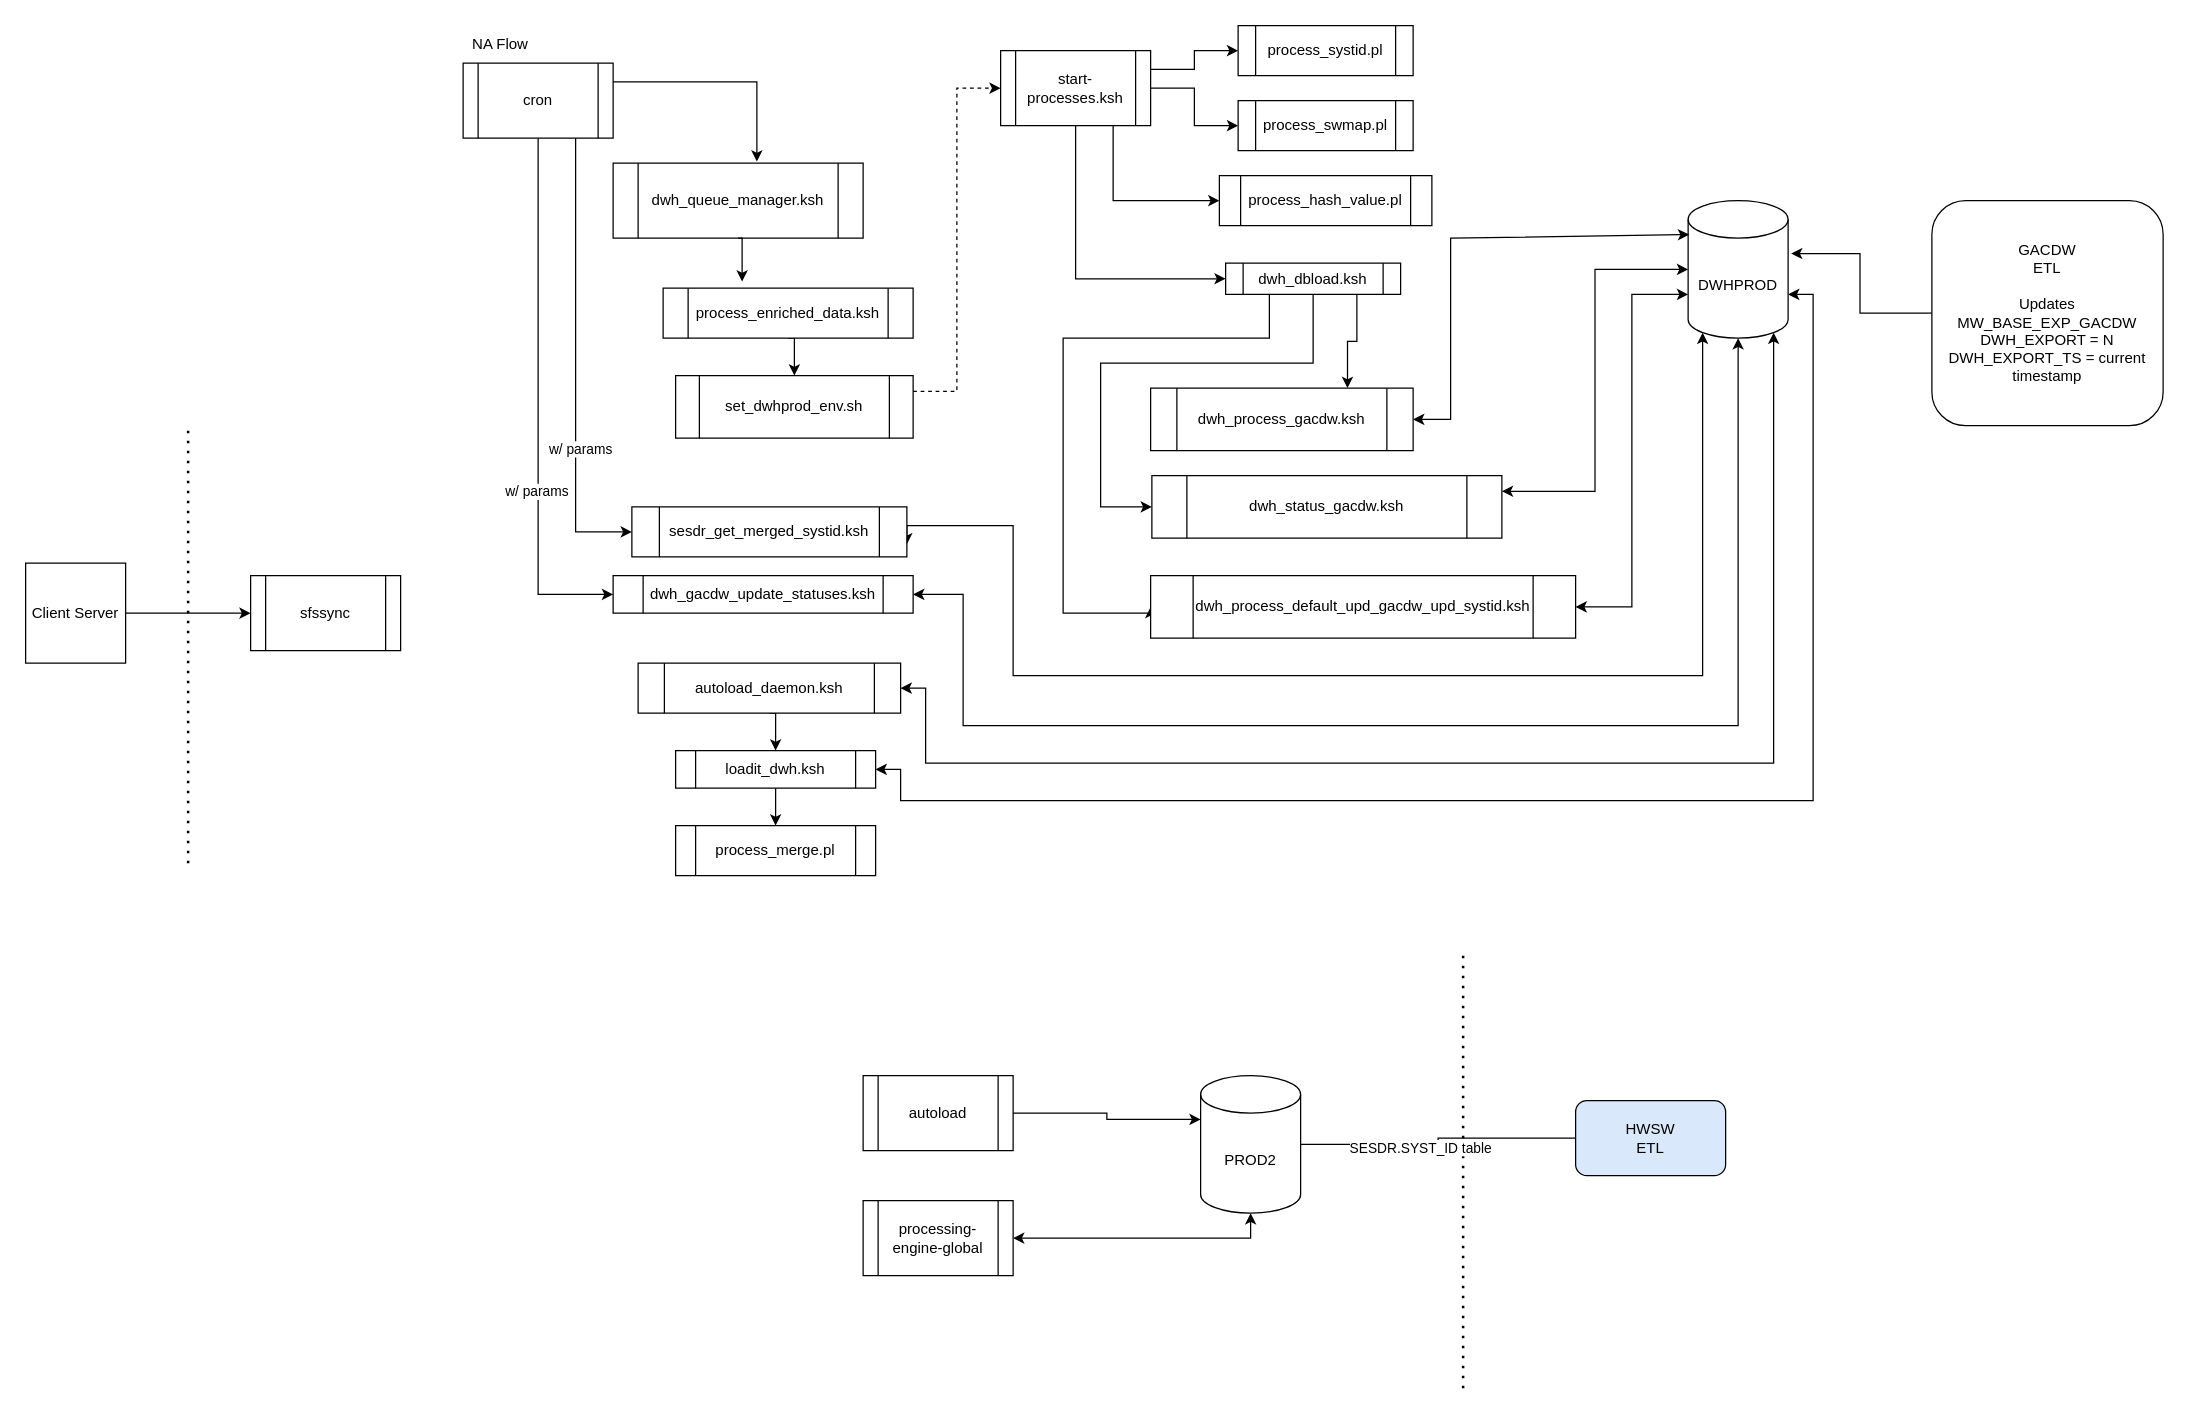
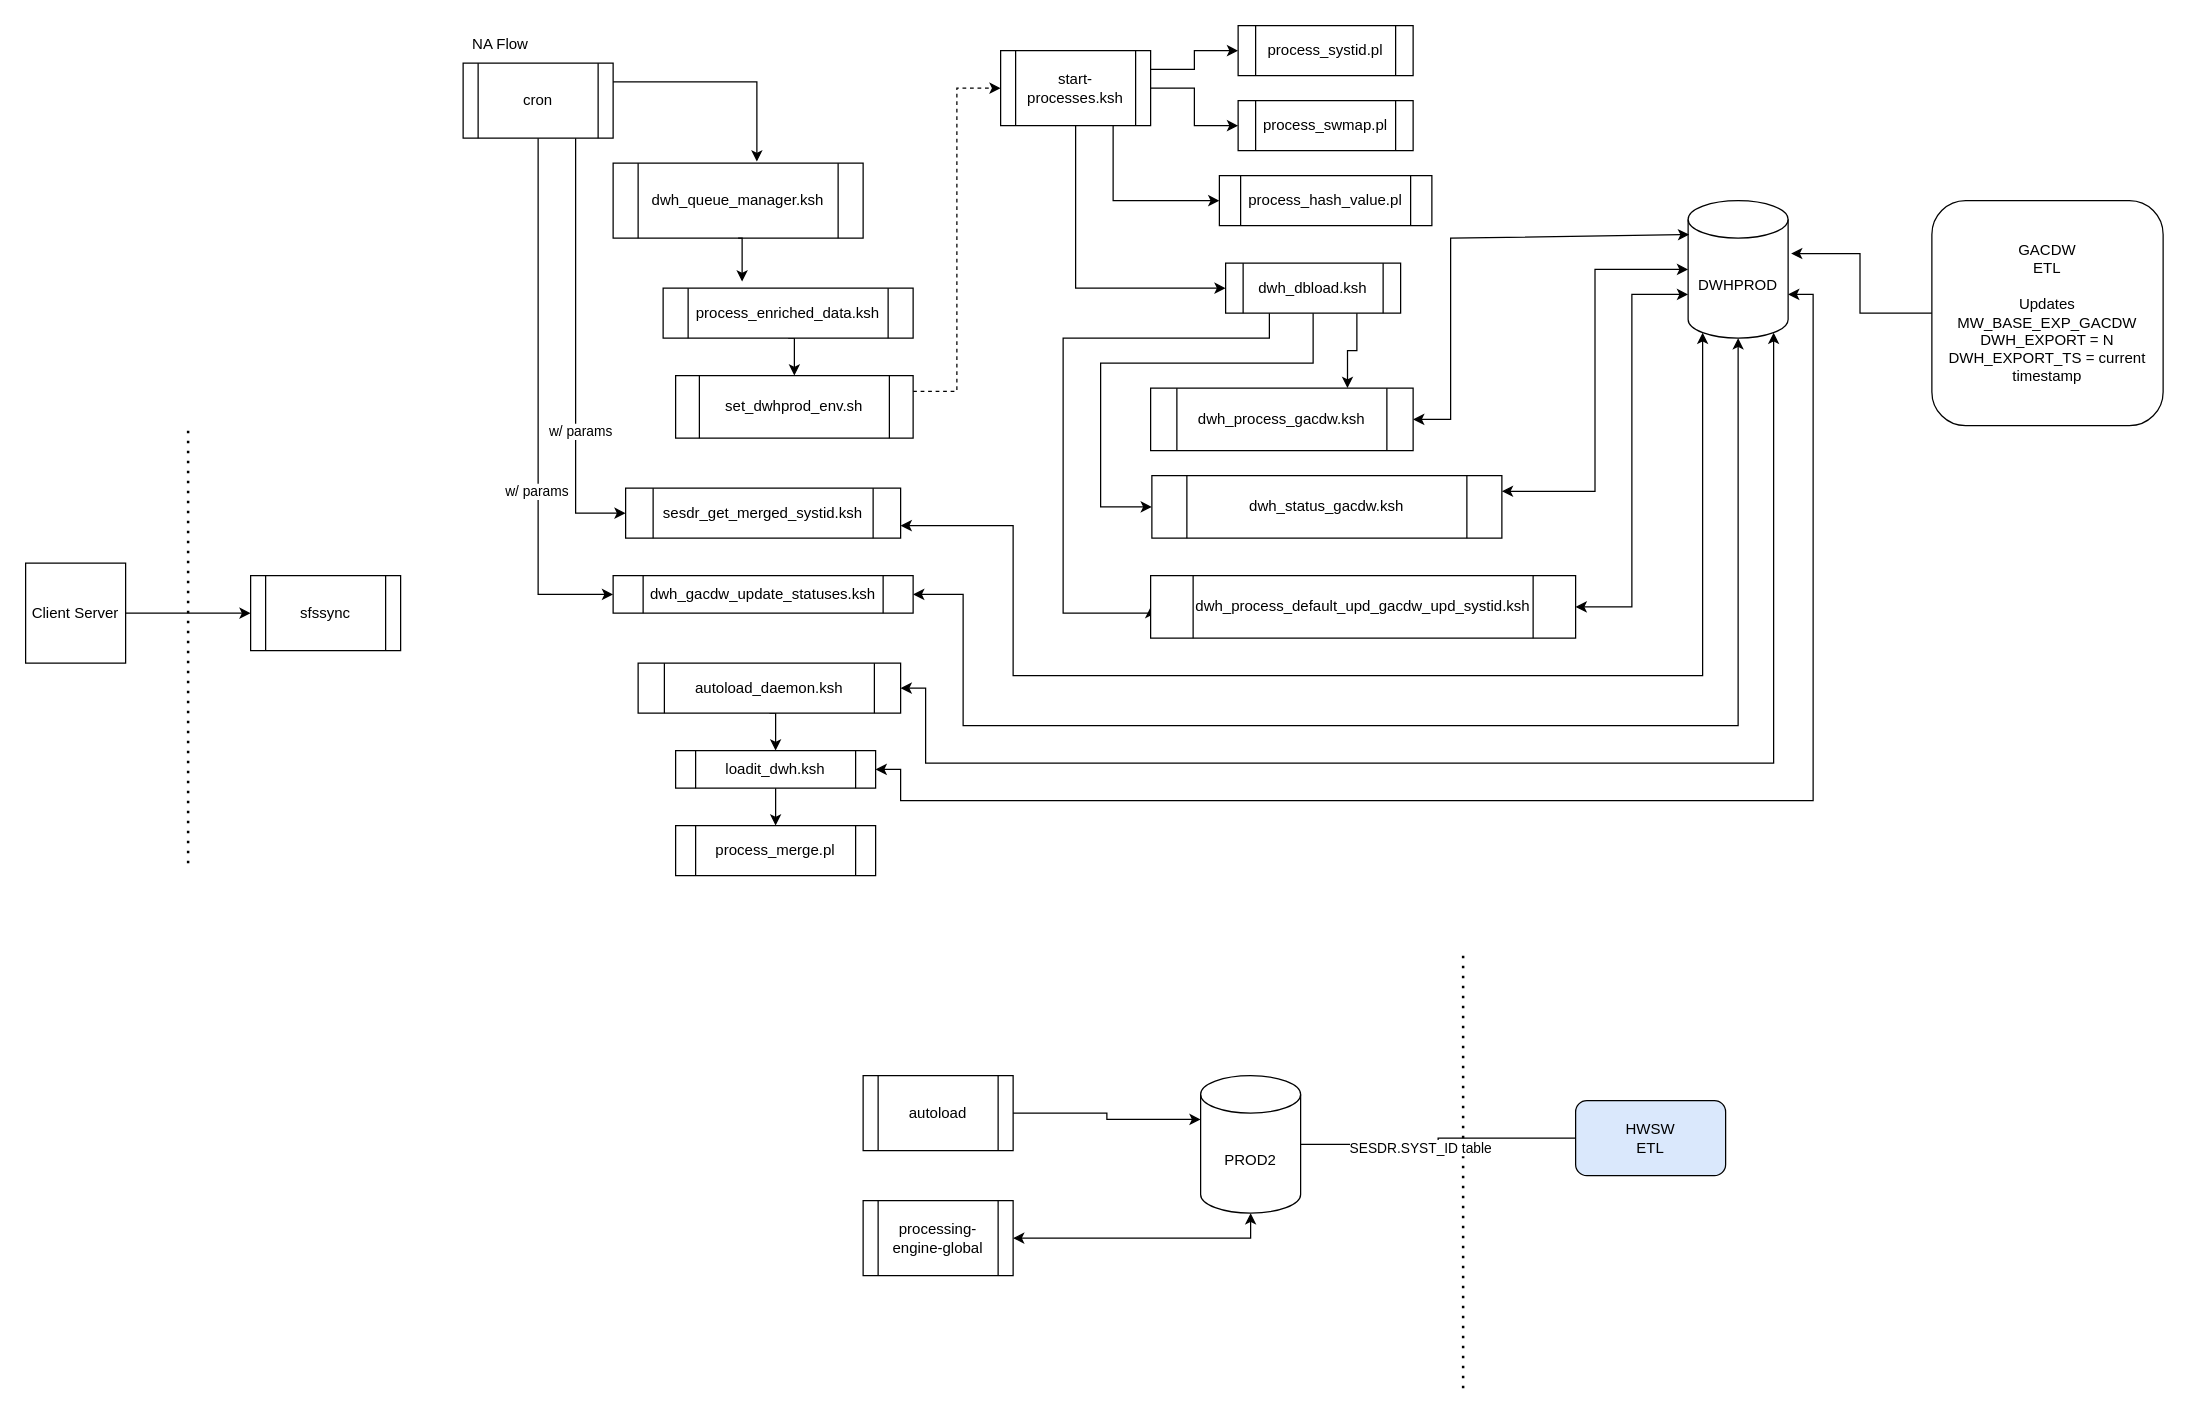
node "dwh_dbload.ksh": size 175x31 -> 175x50
node "sesdr_get_merged_systid.ksh": moved (769, 532) -> (763, 513)
